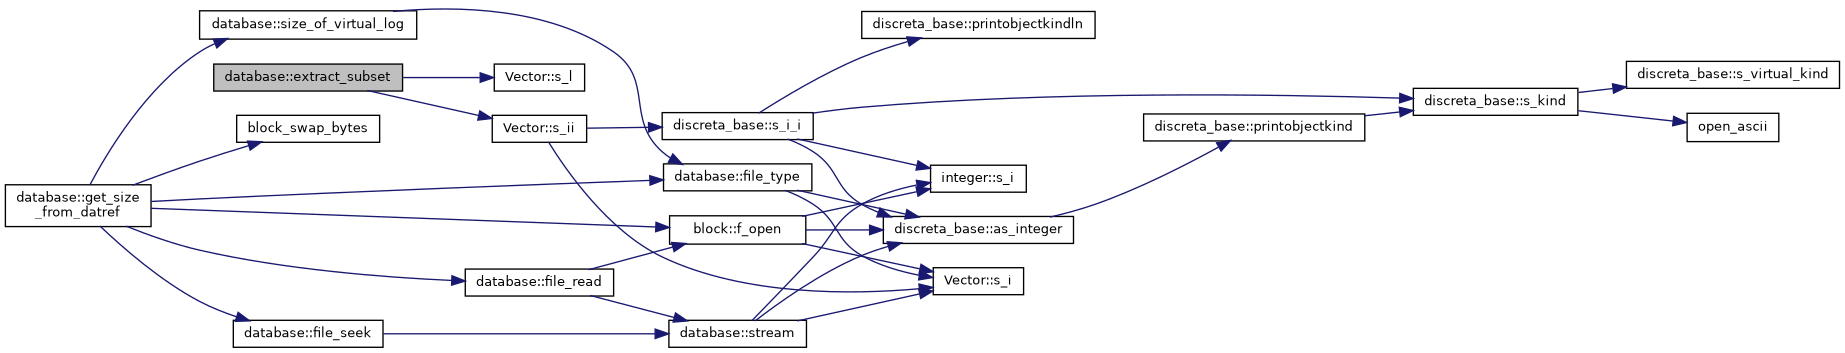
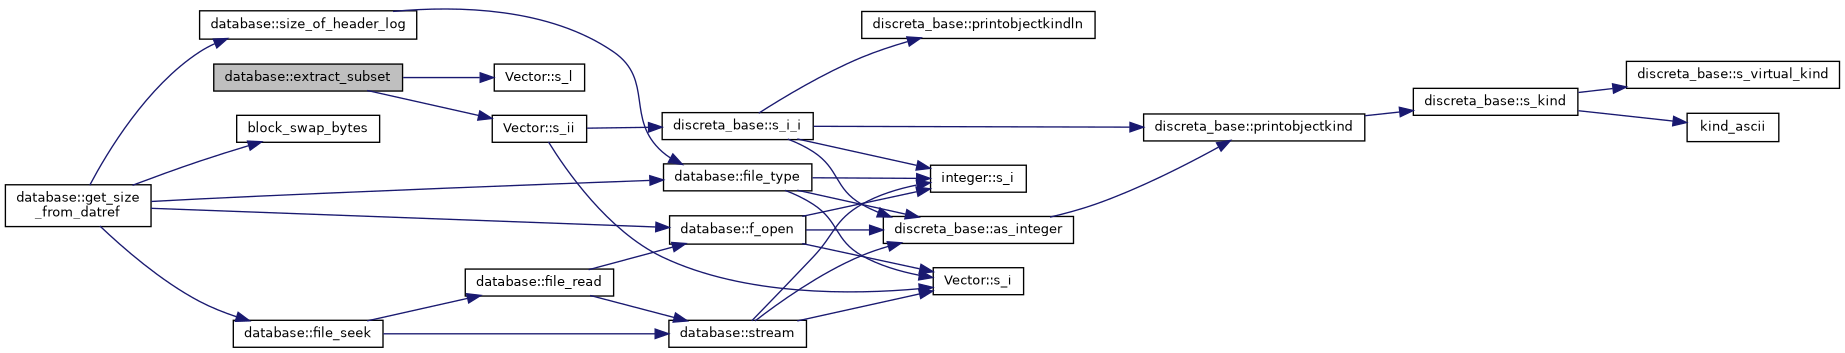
node "database::size_of_virtual_log": label "database::size_of_virtual_log" -> "database::size_of_header_log"
edge "discreta_base::s_i_i" -> "discreta_base::s_kind": now "discreta_base::s_i_i" -> "discreta_base::printobjectkind"
node "open_ascii": label "open_ascii" -> "kind_ascii"
edge "database::file_type" -> "integer::s_i": added
node "block::f_open": label "block::f_open" -> "database::f_open"
edge "database::get_size _from_datref" -> "database::file_read": now "database::file_seek" -> "database::file_read"
